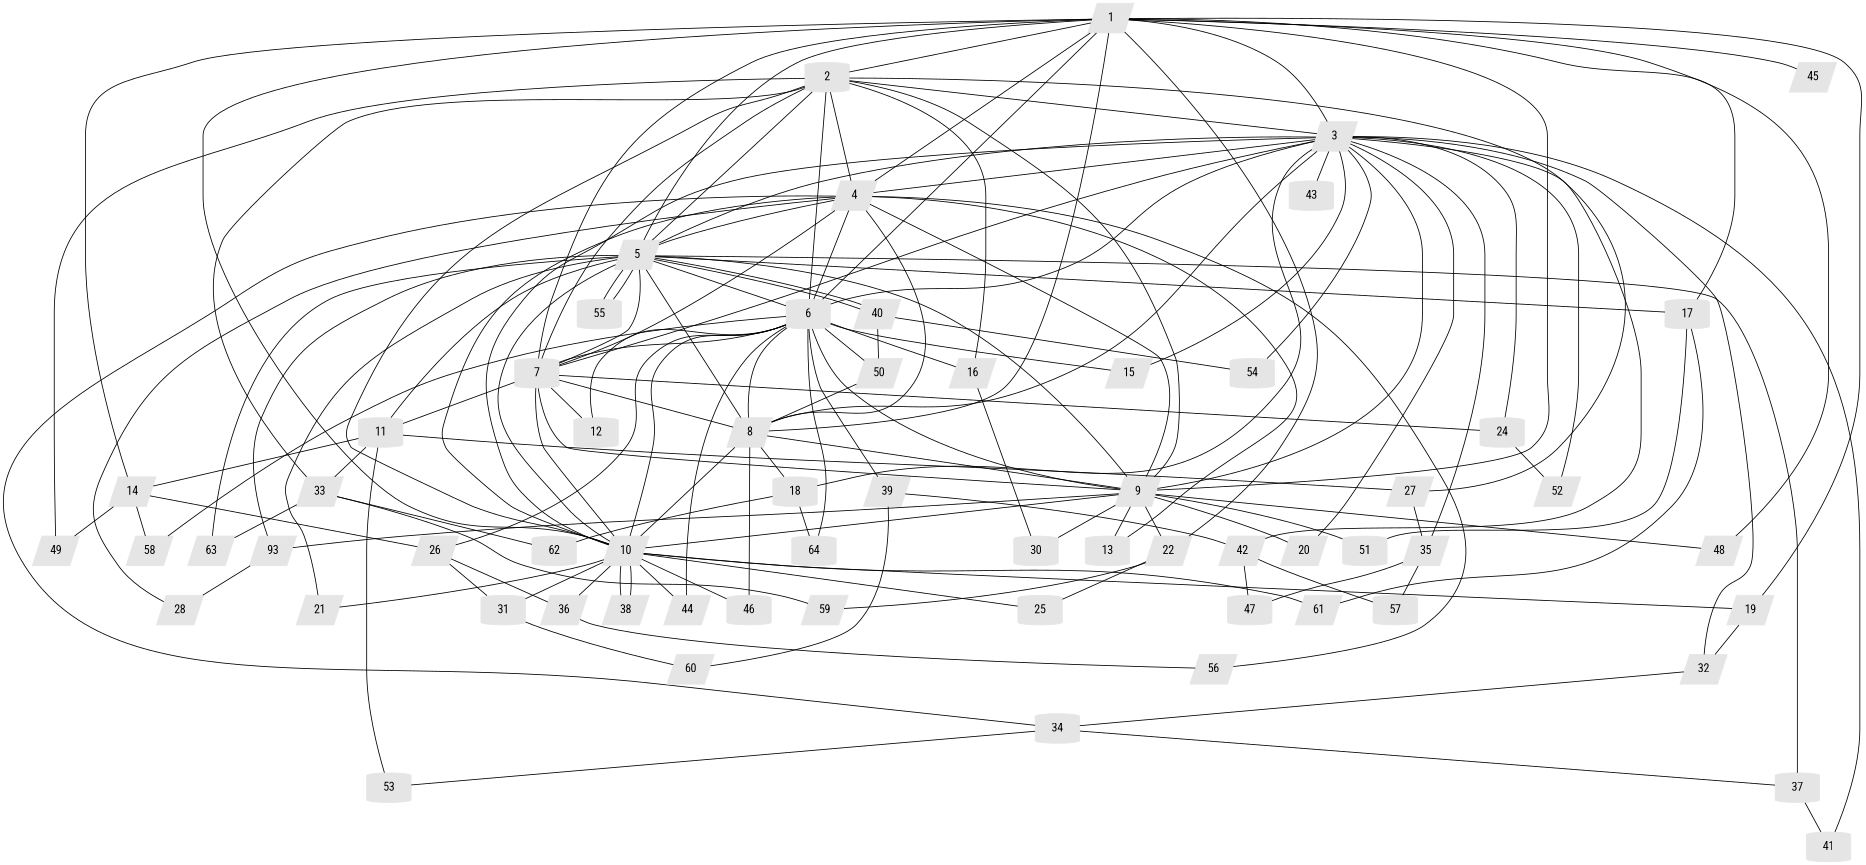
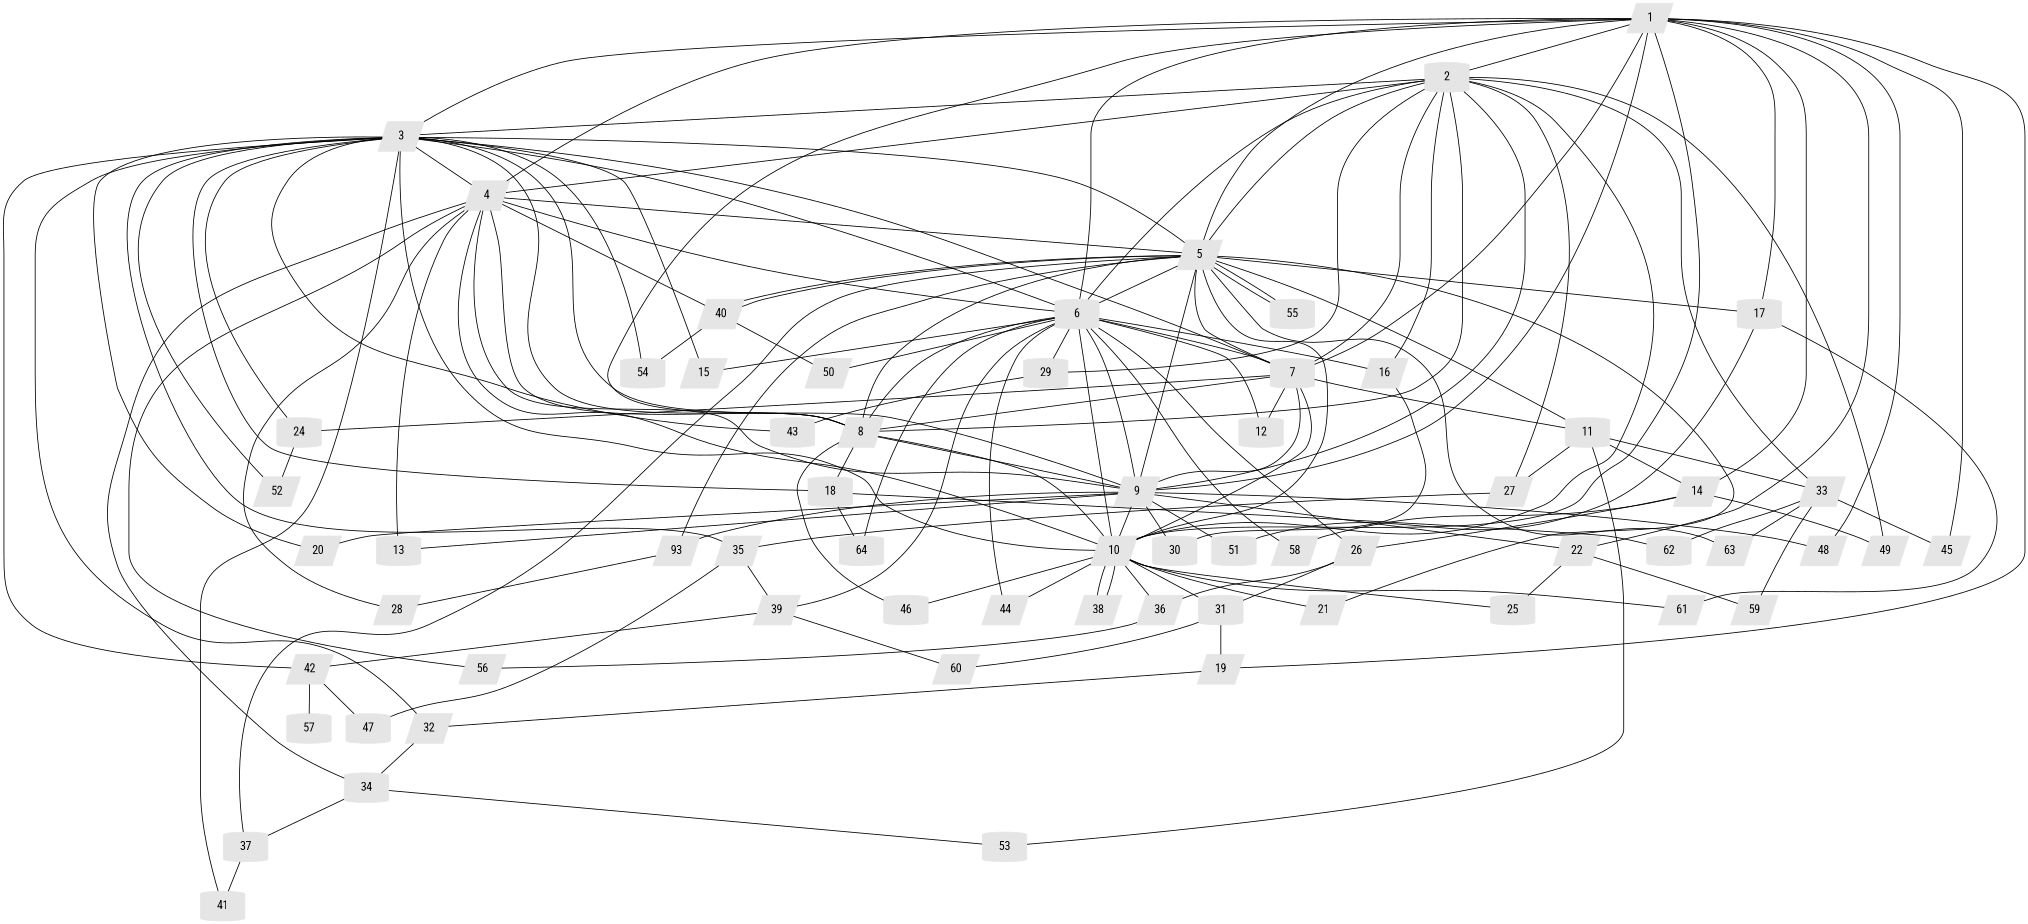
edge "4" -- "7": now "4" -- "40"
node "29": added
edge "50" -- "8": now "2" -- "8"
edge "33" -- "45": added
edge "35" -- "57": now "35" -- "39"
edge "10" -- "19": now "31" -- "19"
